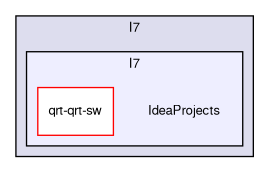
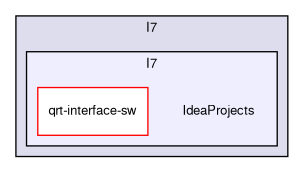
node "qrt-qrt-sw": label "qrt-qrt-sw" -> "qrt-interface-sw"
